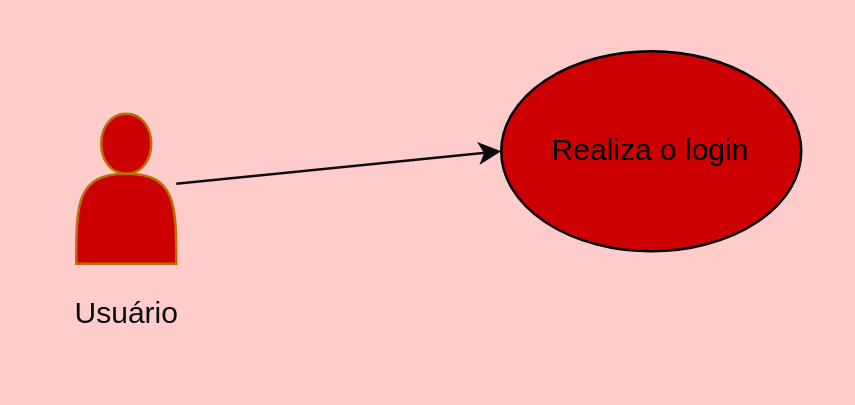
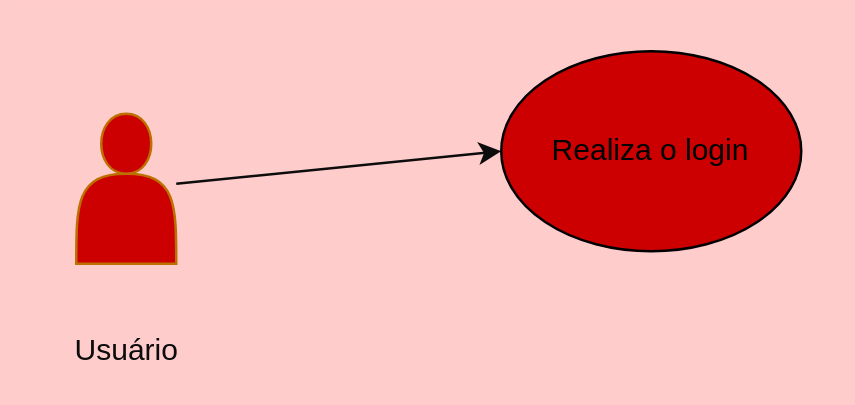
node "Usuário": moved (126, 314) -> (126, 351)
